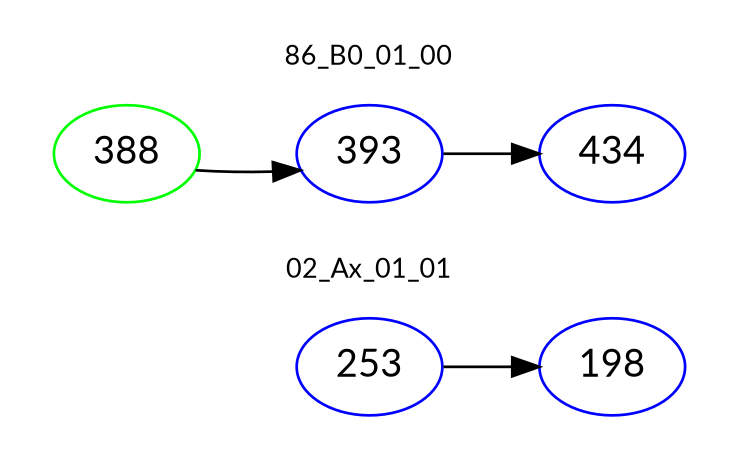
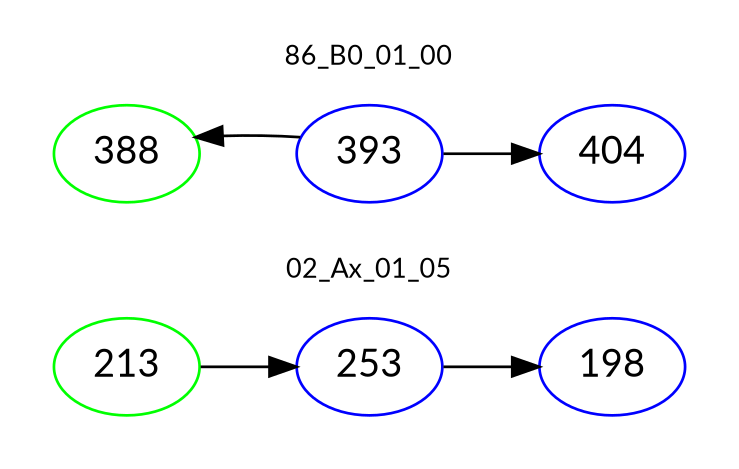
node "434": label "434" -> "404"
edge "388" -> "393": reversed
cluster "02_Ax_01_01": label "02_Ax_01_01" -> "02_Ax_01_05"
node "213": added
